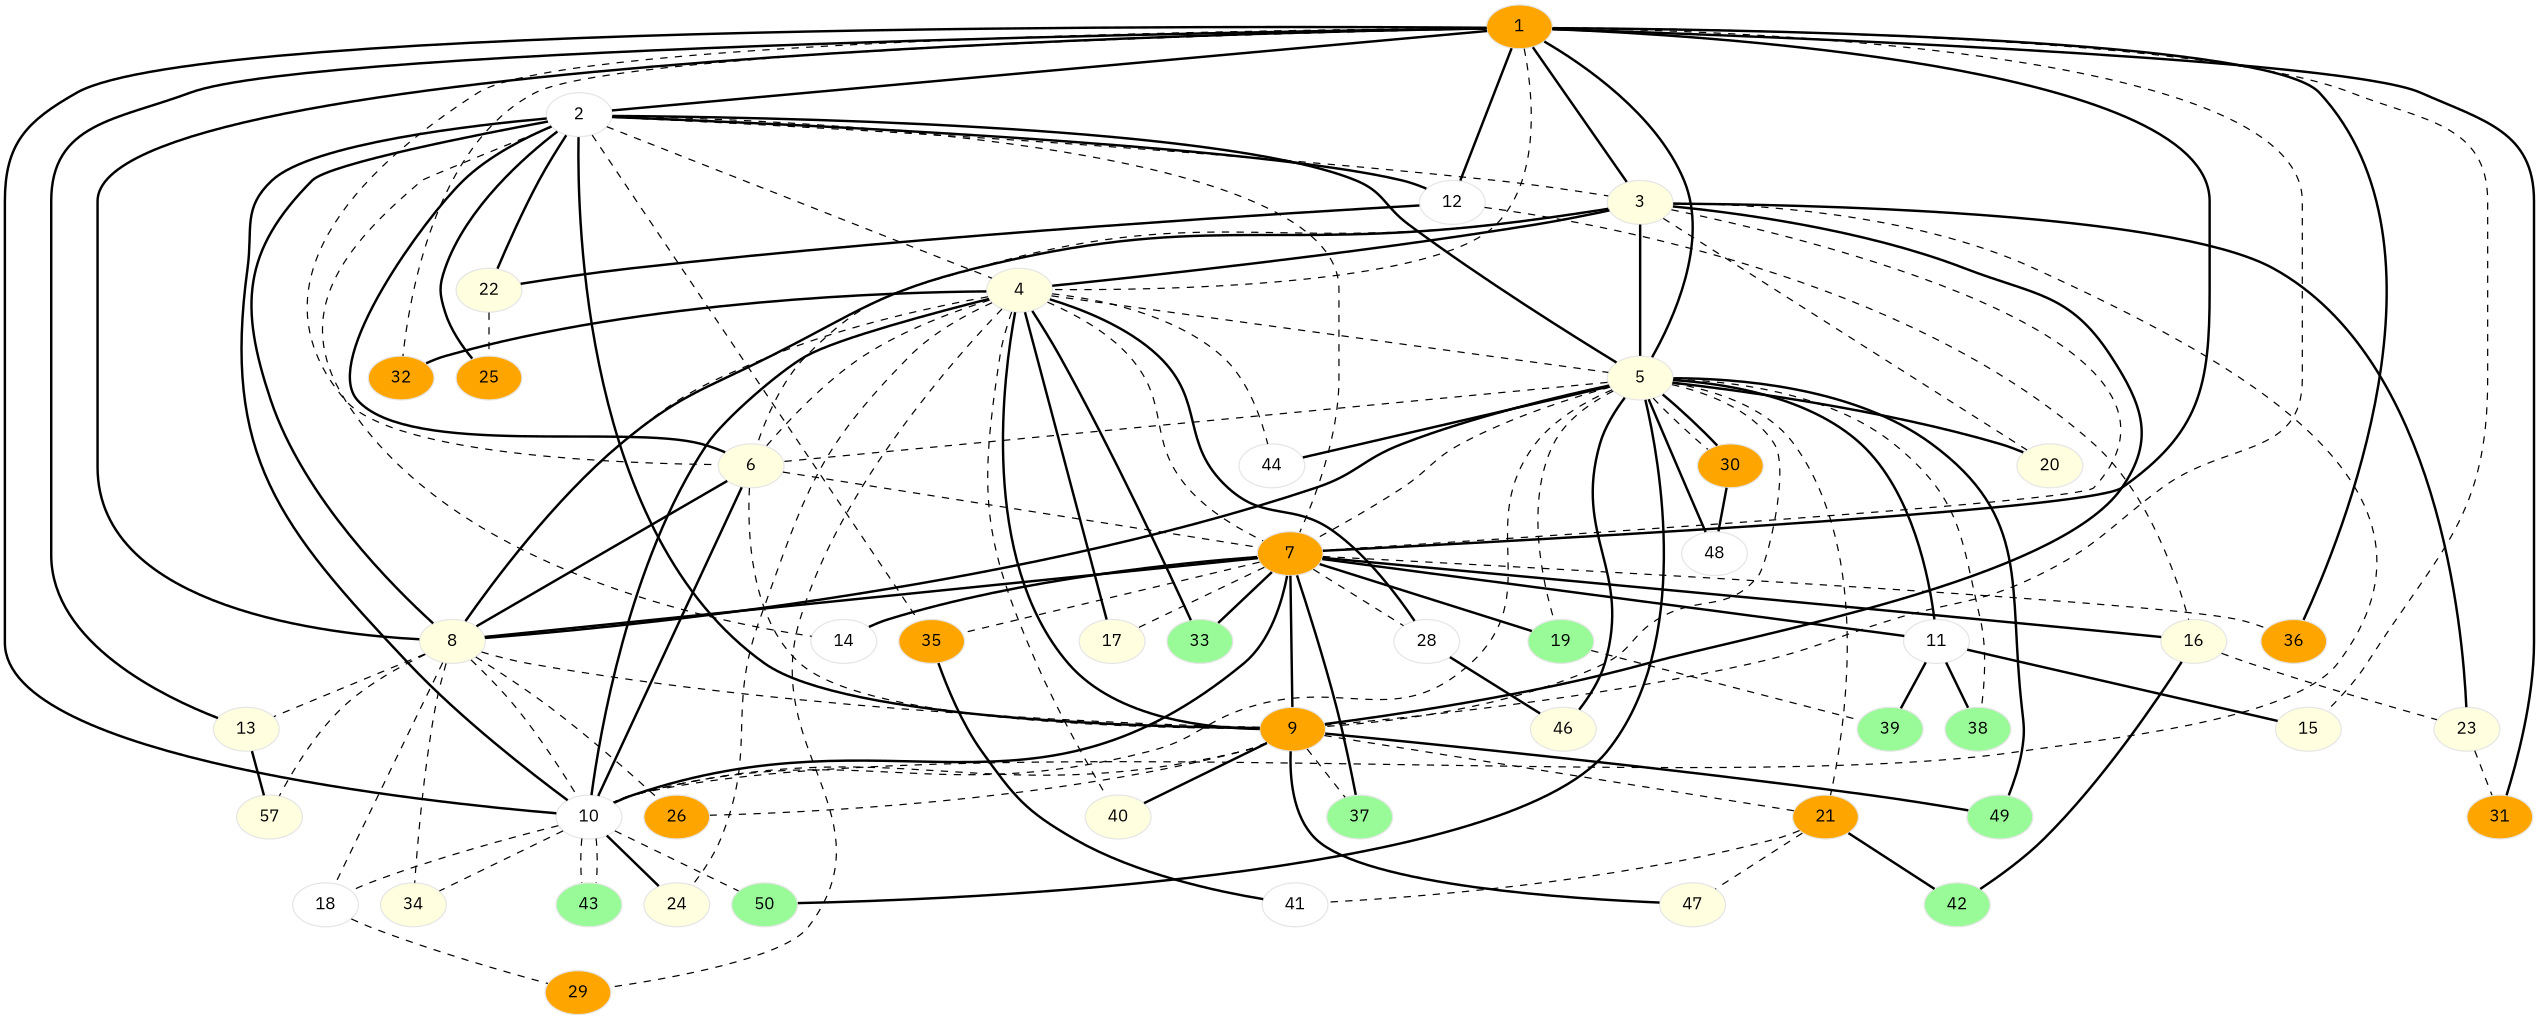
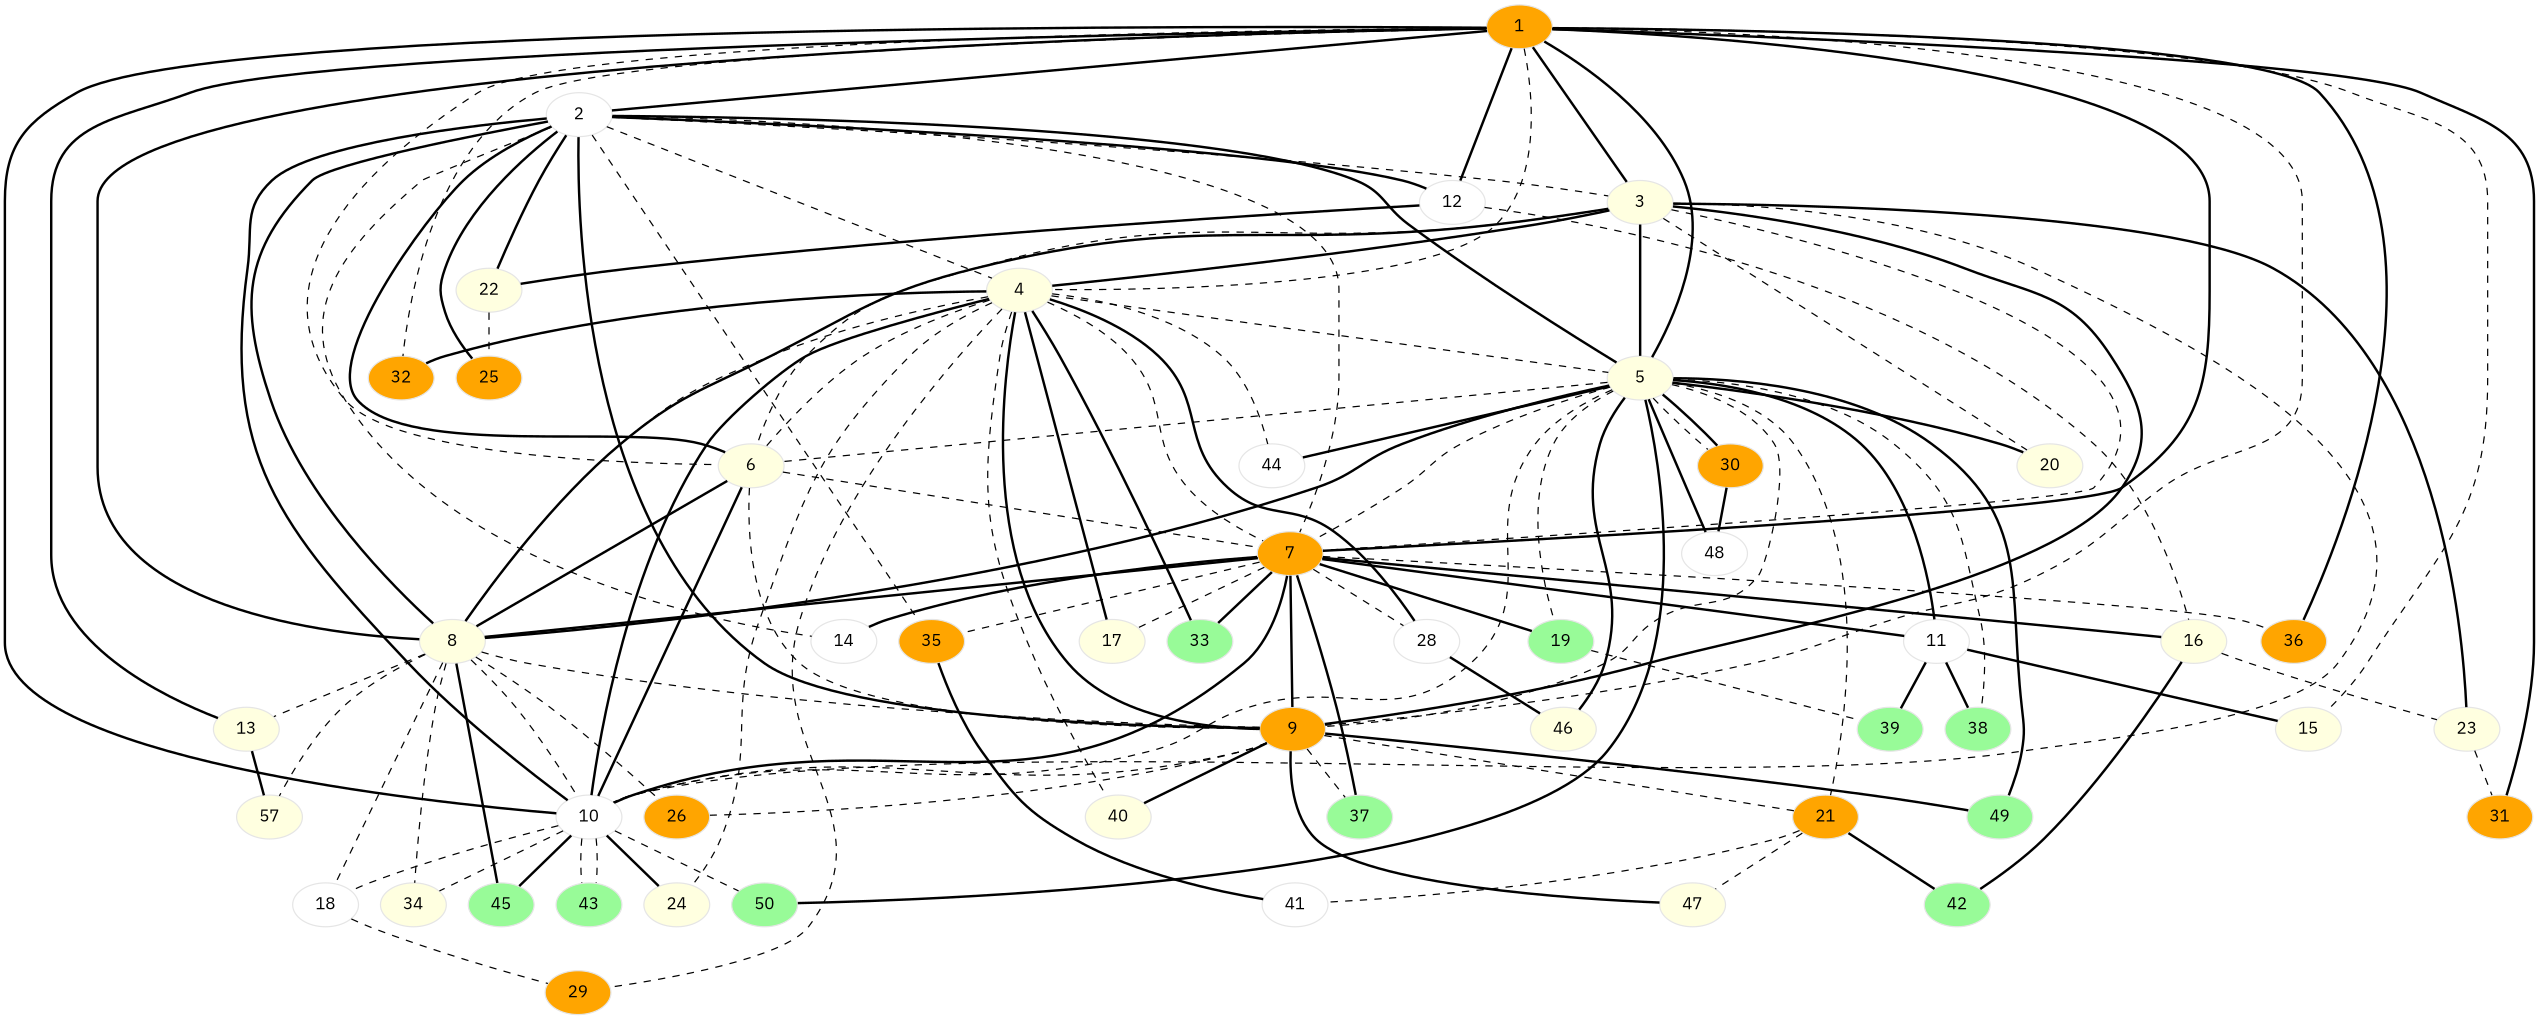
node "45": added
